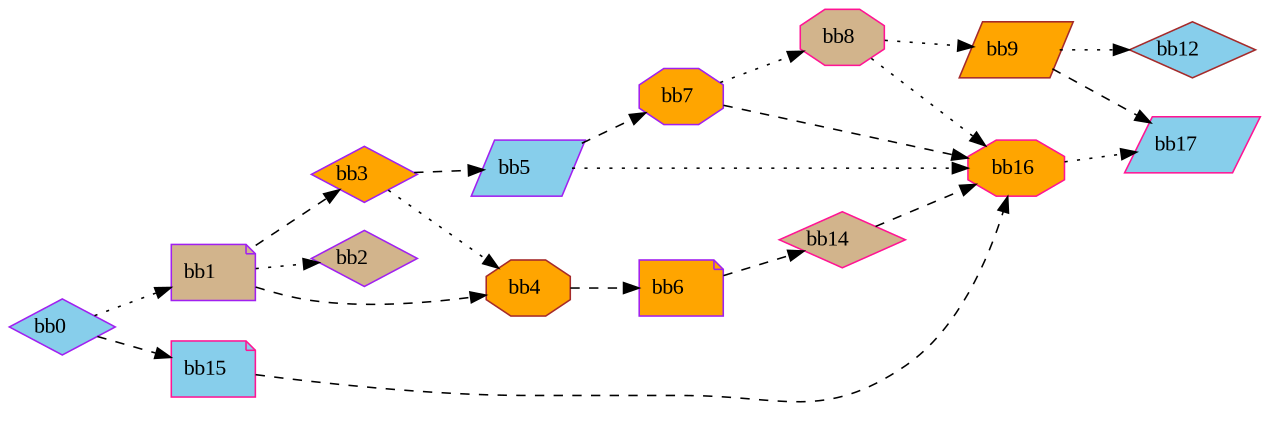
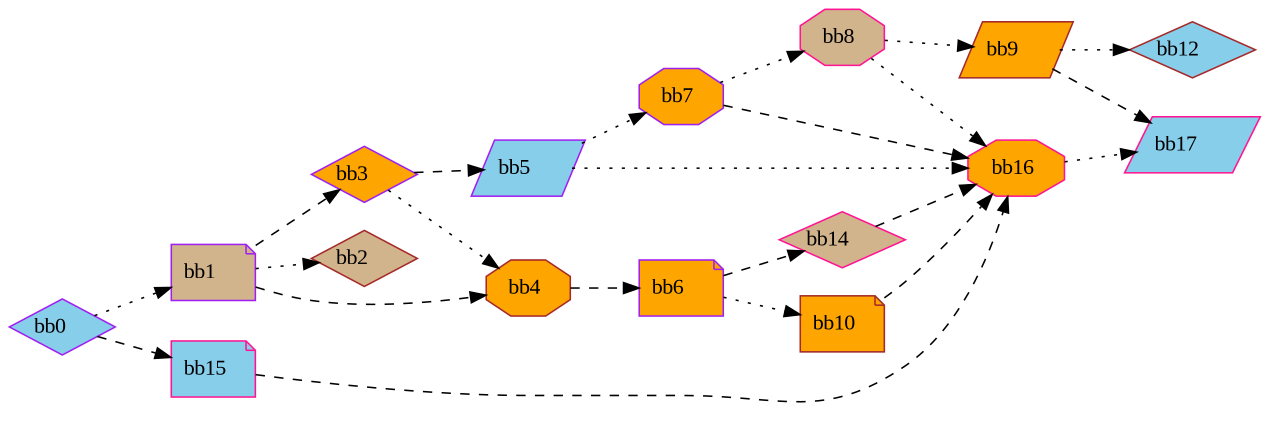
edge "bb5" -> "bb7": style dashed -> dotted
node "bb2": color purple -> brown
node "bb10": added
